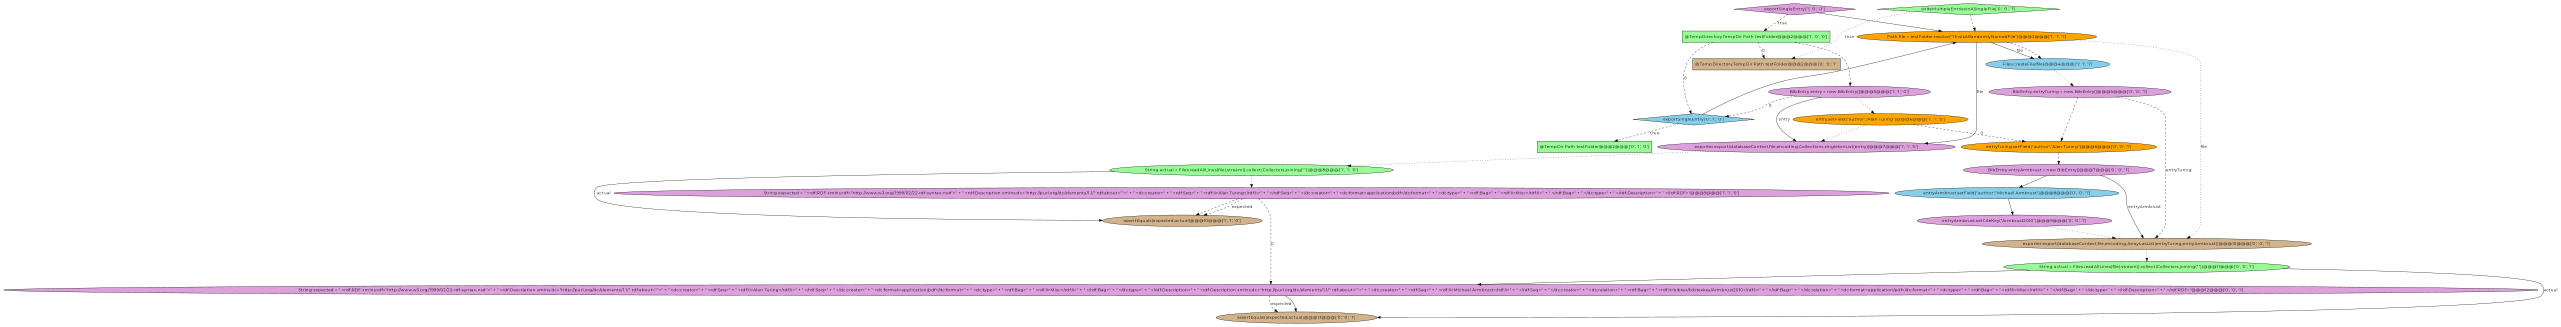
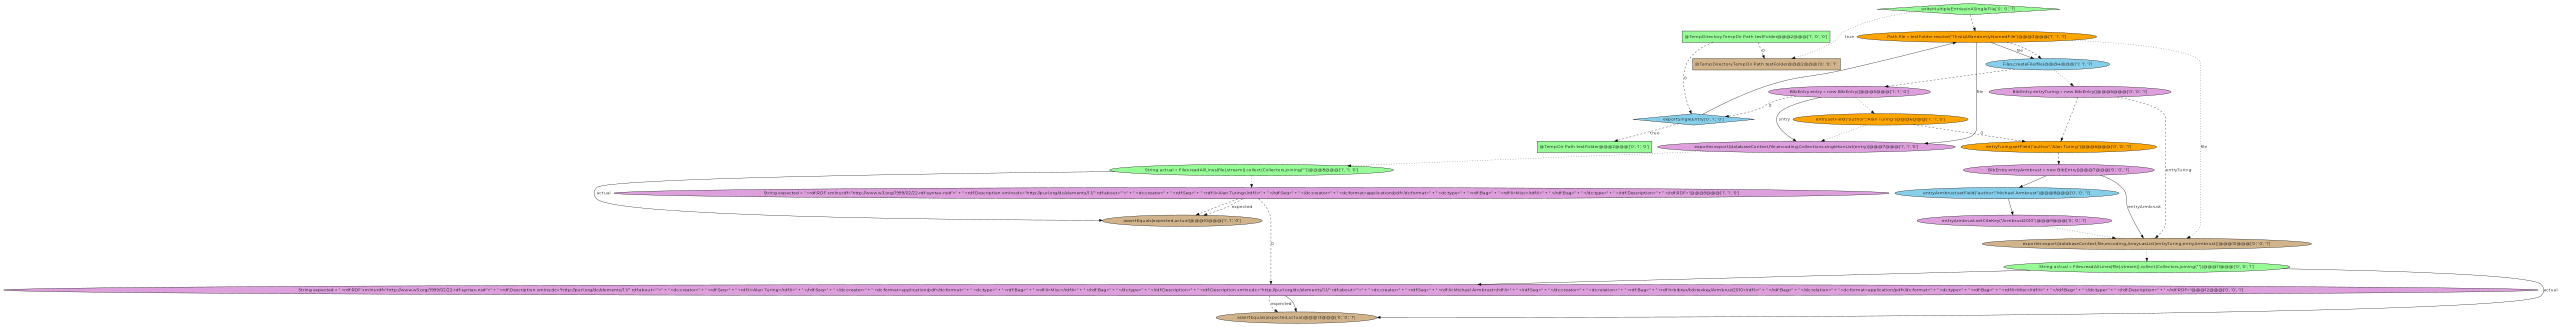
node "exportSingleEntry['1', '0', '0']": removed
edge "@TempDirectory.TempDir Path testFolder@@@2@@@['1', '0', '0']" -> "BibEntry entry = new BibEntry()@@@5@@@['1', '1', '0']": now "Files.createFile(file)@@@4@@@['1', '1', '1']" -> "BibEntry entry = new BibEntry()@@@5@@@['1', '1', '0']"
